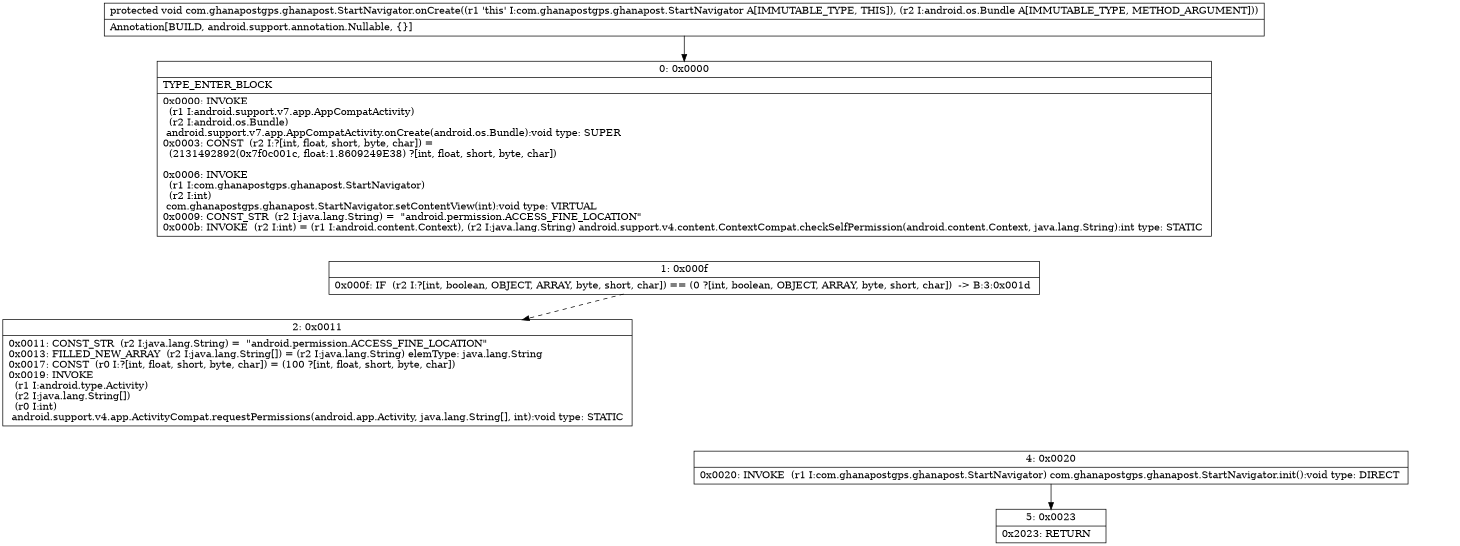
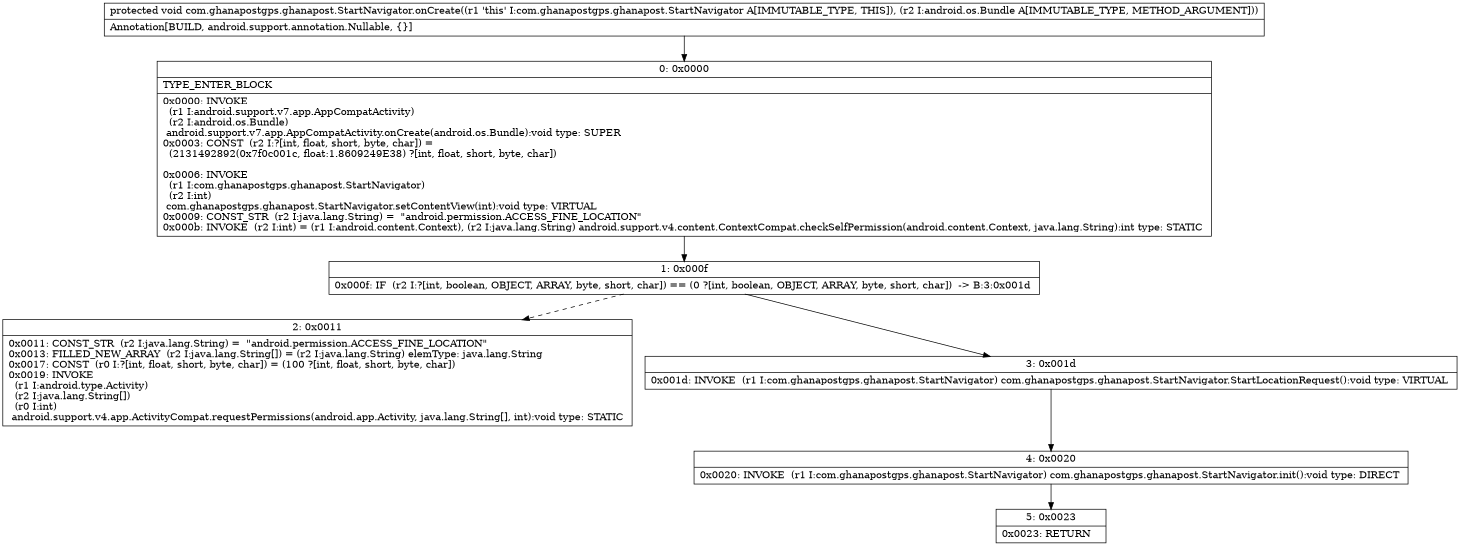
edge "0: 0x0000" -> "1: 0x000f": added
node "3: 0x001d": added
node "5: 0x0023": text "0x2023: RETURN" -> "0x0023: RETURN"
